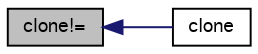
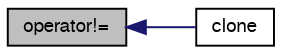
node "clone!=": label "clone!=" -> "operator!="
